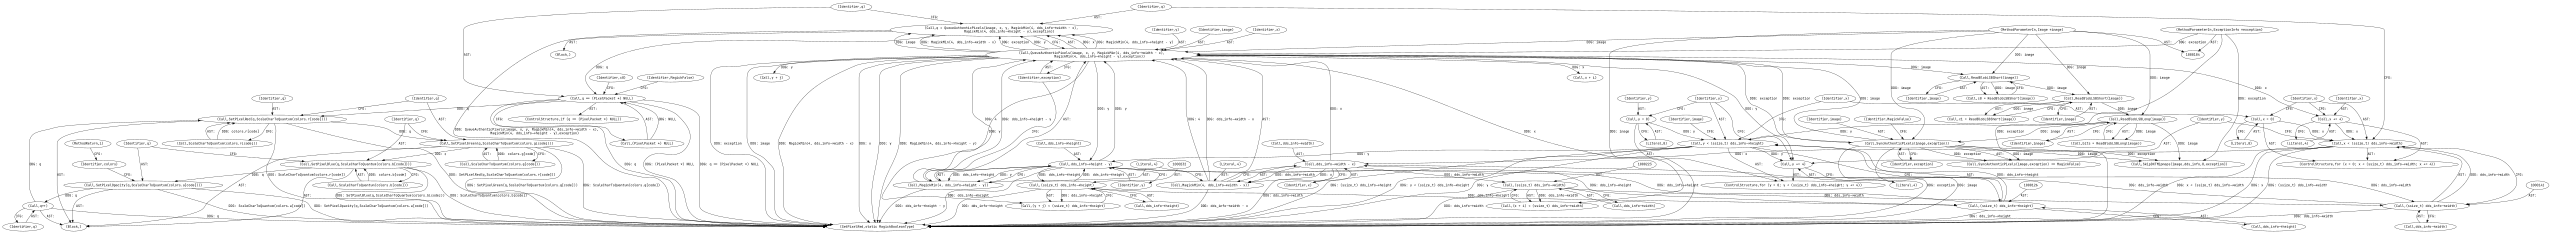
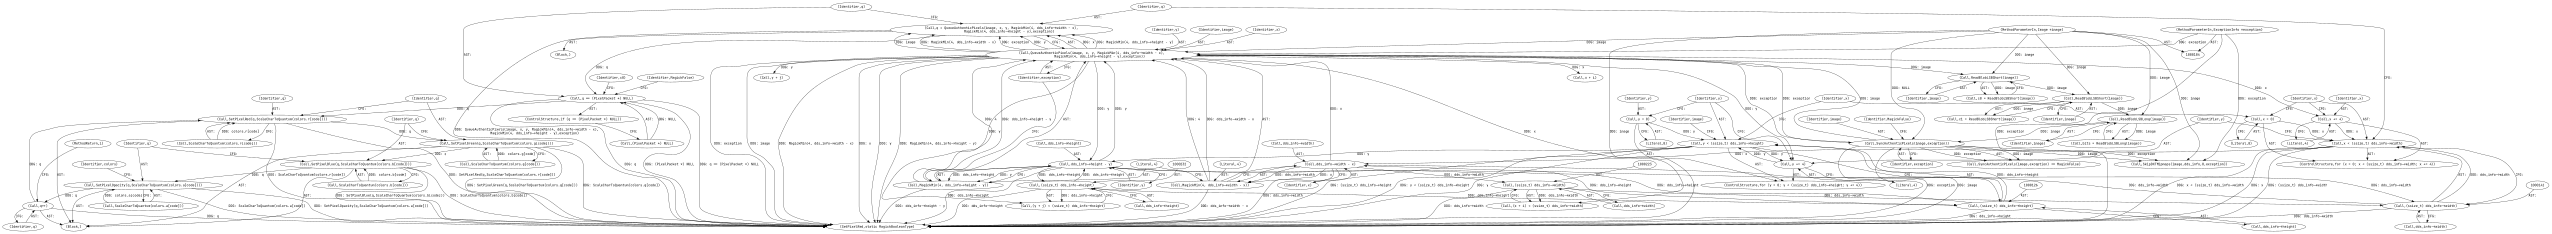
edge "(MethodParameterIn,Image *image)" -> "(Call,SyncAuthenticPixels(image,exception))": label "DDG: image" -> "DDG: NULL"
edge "(Call,q == (PixelPacket *) NULL)" -> "(Call,(PixelPacket *) NULL)": now "(ControlStructure,if (q == (PixelPacket *) NULL))" -> "(Call,(PixelPacket *) NULL)"
edge "(Call,ReadBlobLSBLong(image))" -> "(Call,y < (ssize_t) dds_info->height)": now "(Call,y += 4)" -> "(Call,y < (ssize_t) dds_info->height)"
edge "(Call,ReadBlobLSBLong(image))" -> "(Call,SkipDXTMipmaps(image,dds_info,8,exception))": now "(MethodParameterIn,Image *image)" -> "(Call,SkipDXTMipmaps(image,dds_info,8,exception))"
edge "(MethodReturn,i)" -> "(Identifier,colors)": now "(MethodReturn,i)" -> "(Call,q++)"
node "(Call,ScaleCharToQuantum(colors.a[code]))": added
